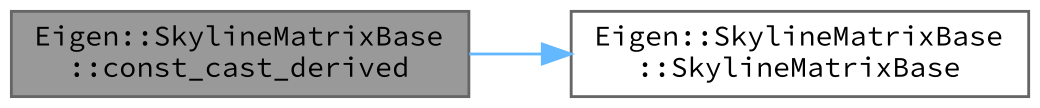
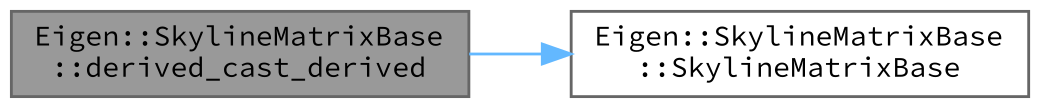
node "Eigen::SkylineMatrixBase ::const_cast_derived": label "Eigen::SkylineMatrixBase ::const_cast_derived" -> "Eigen::SkylineMatrixBase ::derived_cast_derived"
